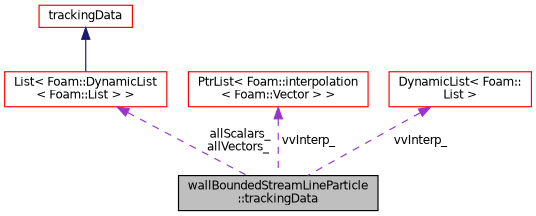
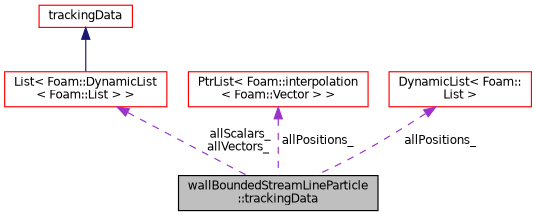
edge "wallBoundedStreamLineParticle ::trackingData" -> "PtrList< Foam::interpolation < Foam::Vector > >": label " vvInterp_" -> " allPositions_"
edge "wallBoundedStreamLineParticle ::trackingData" -> "DynamicList< Foam:: List >": label " vvInterp_" -> " allPositions_"
